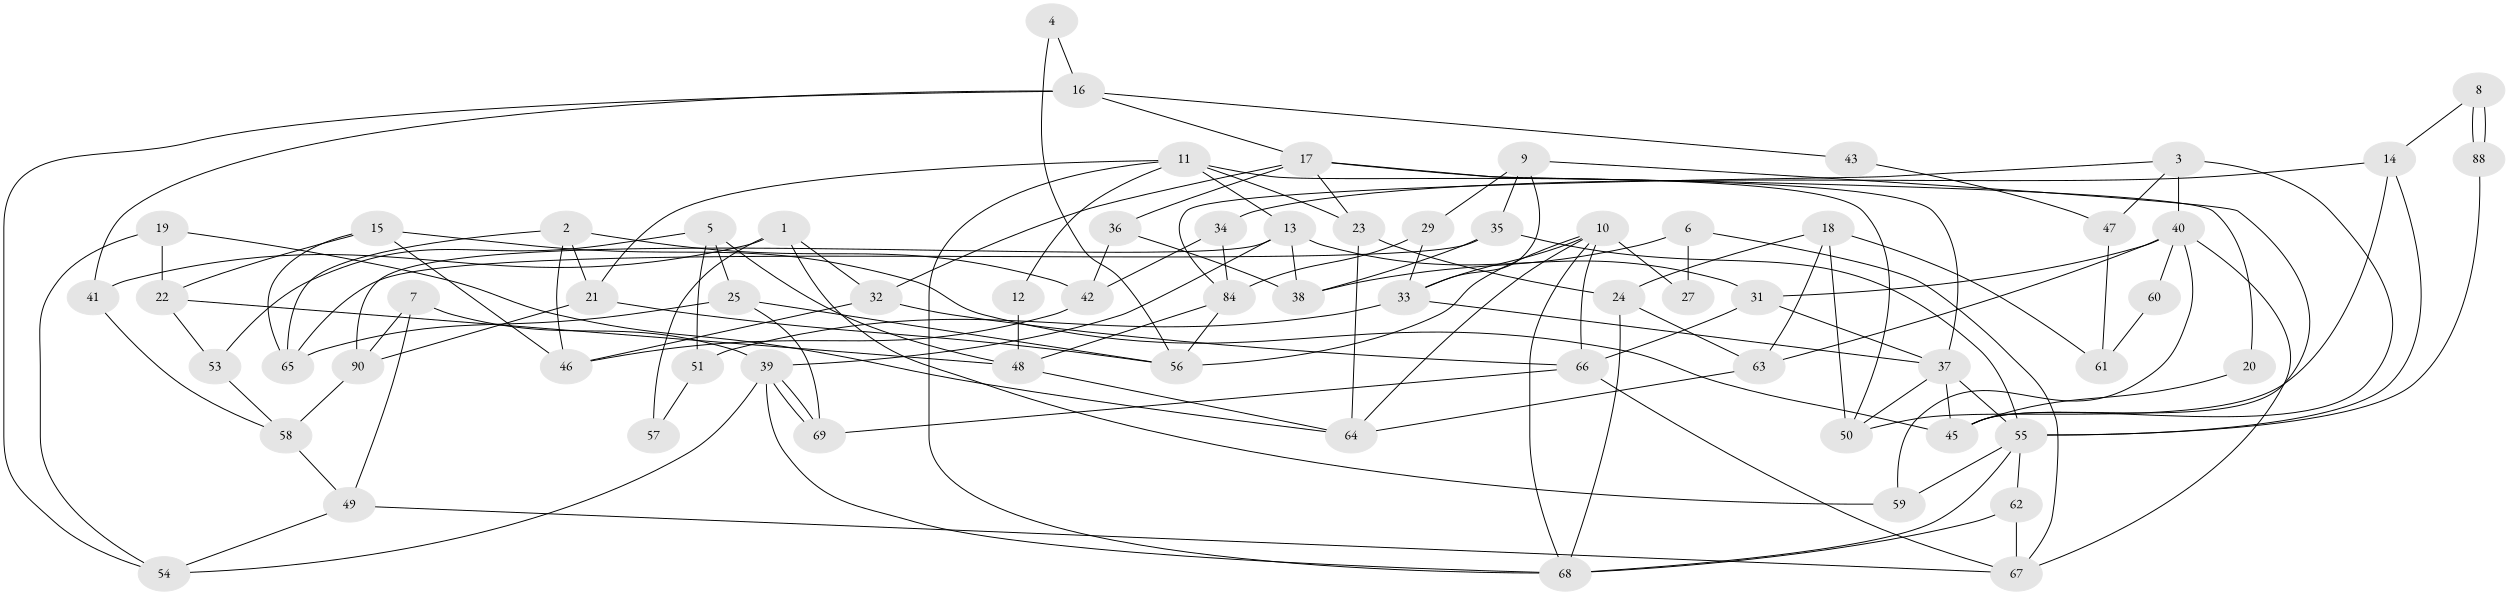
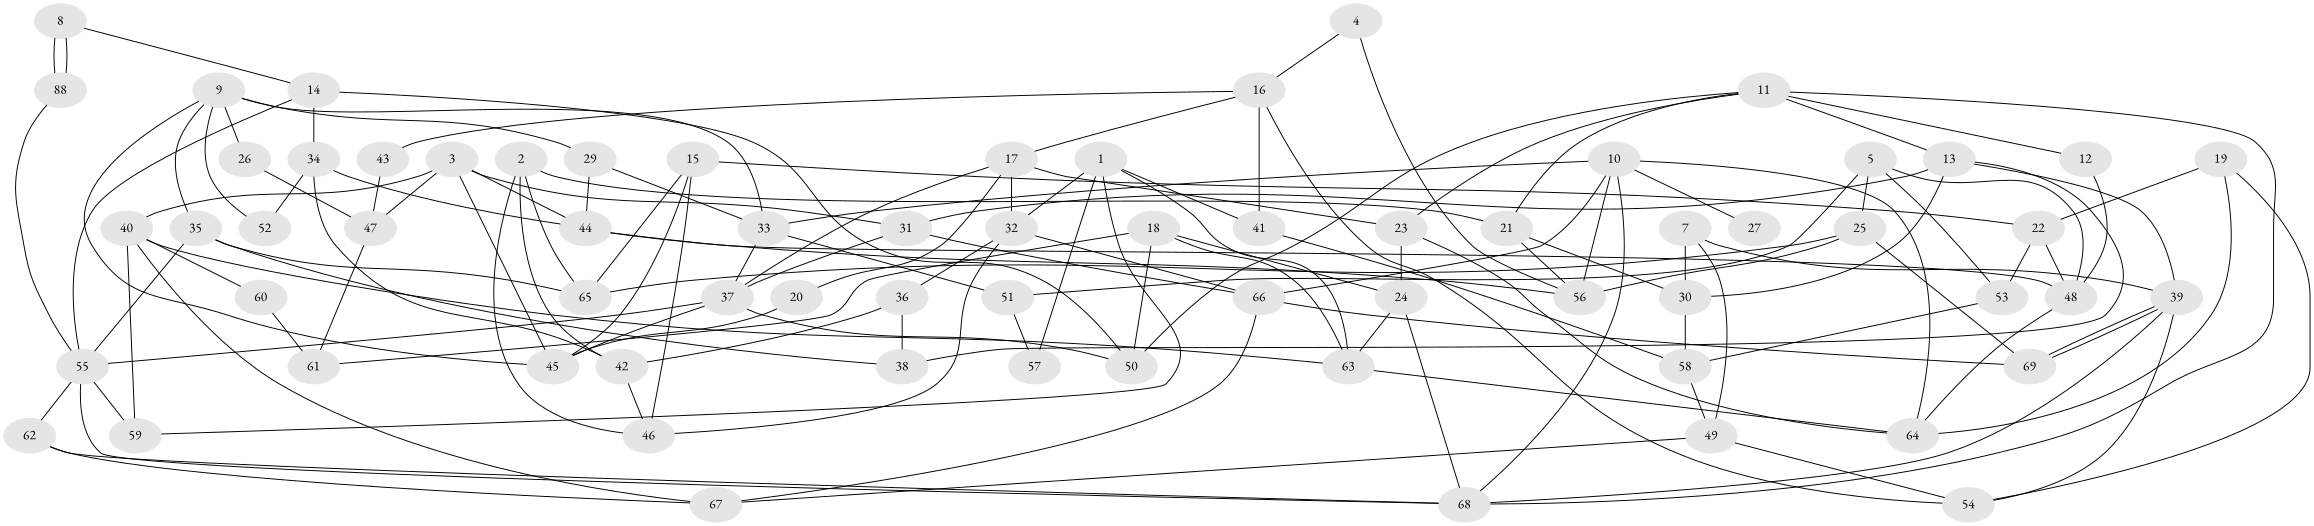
node "26": added
edge "17" -- "36": now "32" -- "36"
node "52": added
node "6": removed
edge "1" -- "63": added
edge "40" -- "31": now "3" -- "31"
node "84": label "84" -> "44"
node "90": label "90" -> "30"
